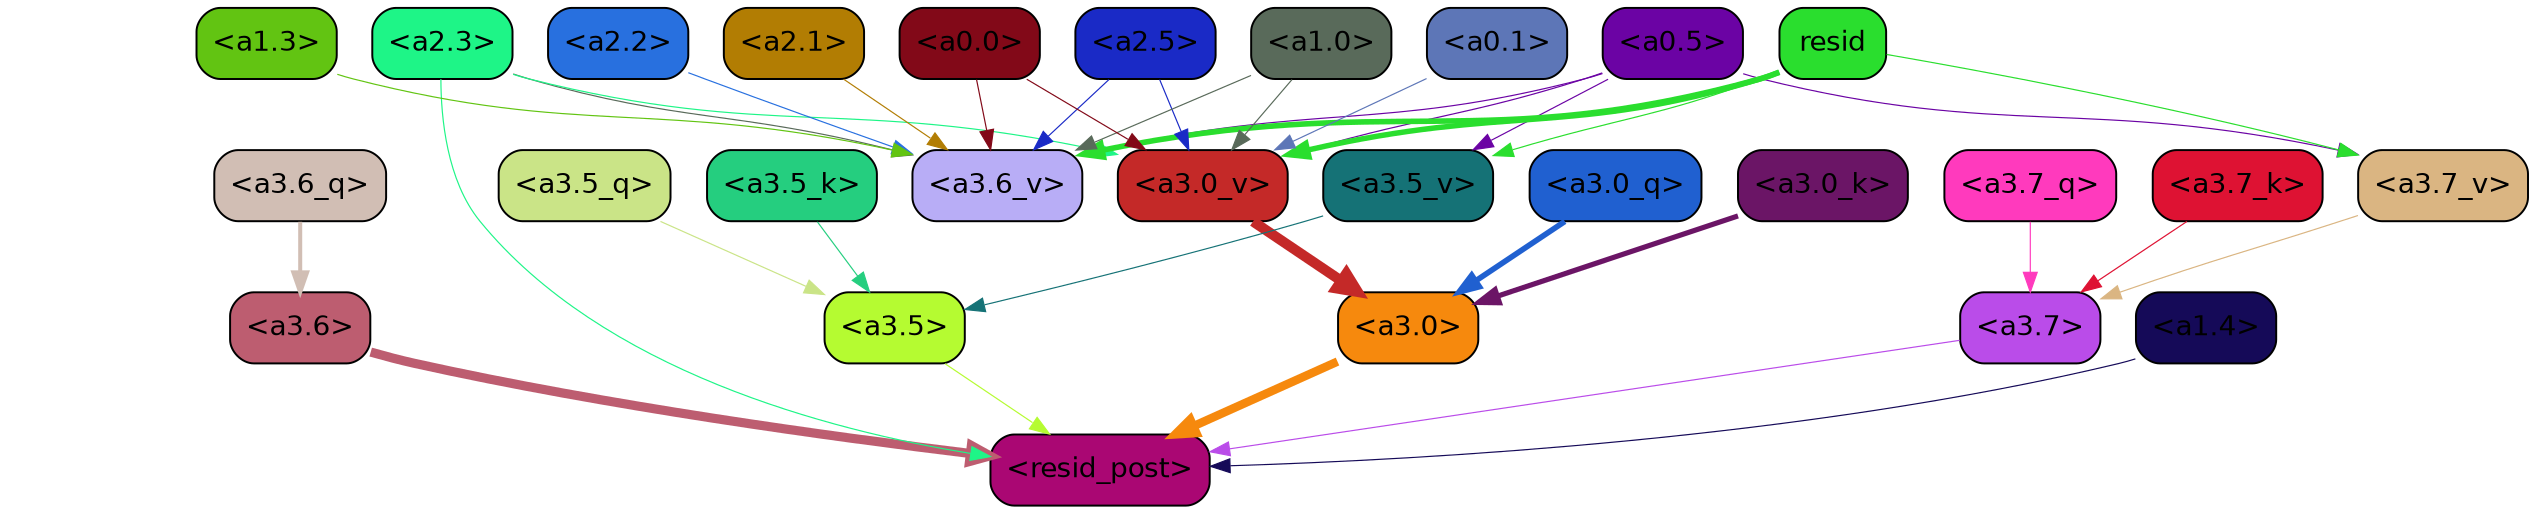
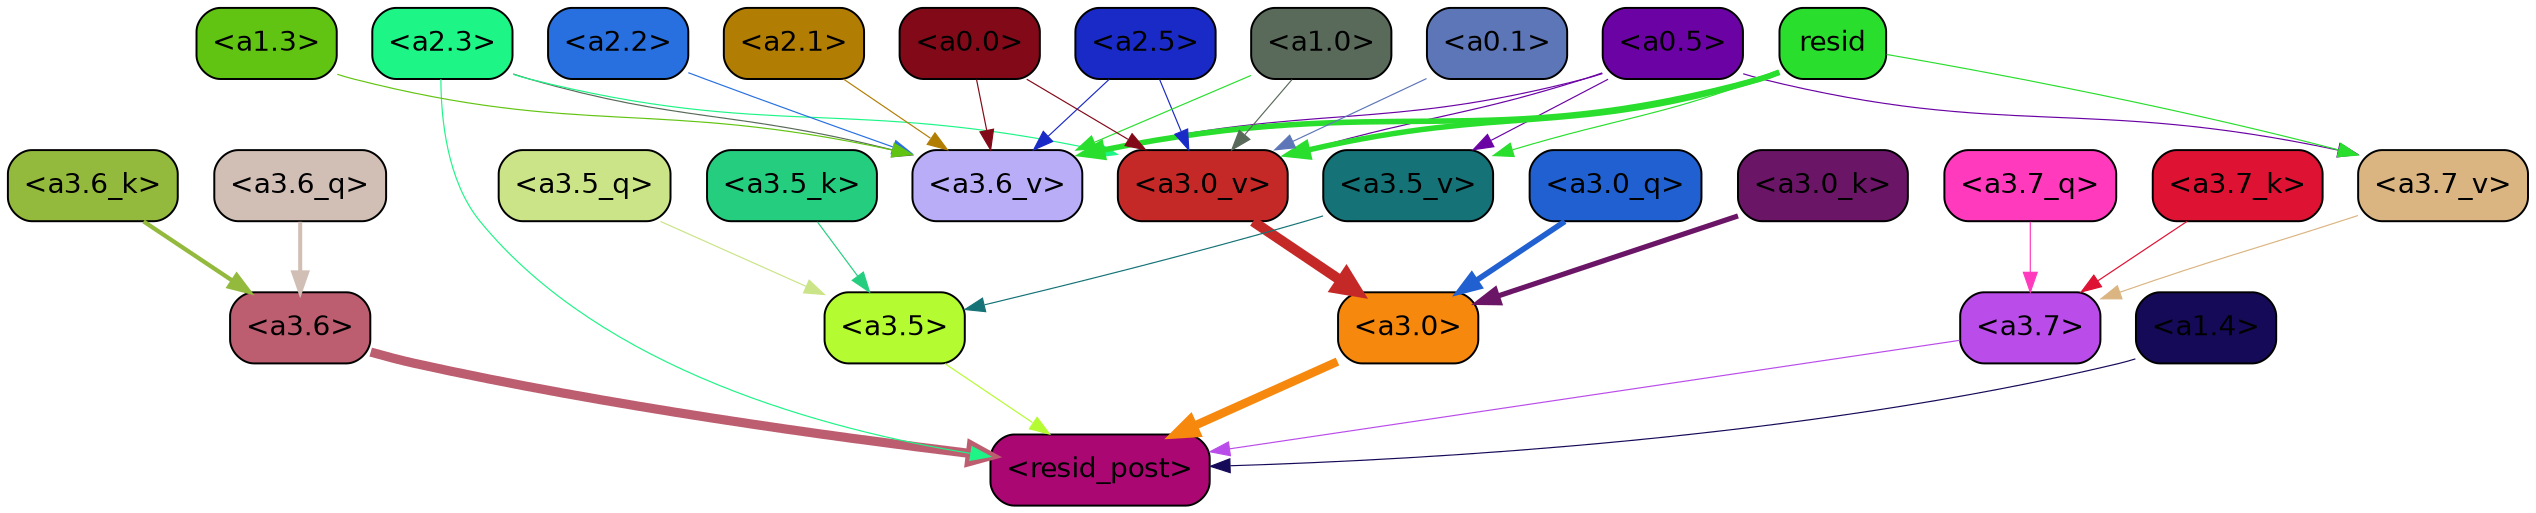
edge "<a1.0>" -> "<a3.6_v>": color #596a5a -> #2ade2e
node "<a3.6_k>": added
